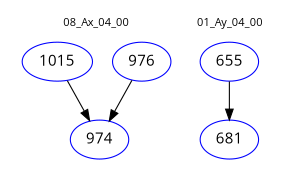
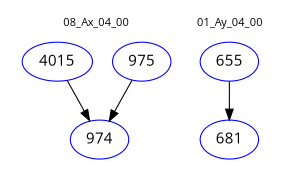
node "1015": label "1015" -> "4015"
node "976": label "976" -> "975"
